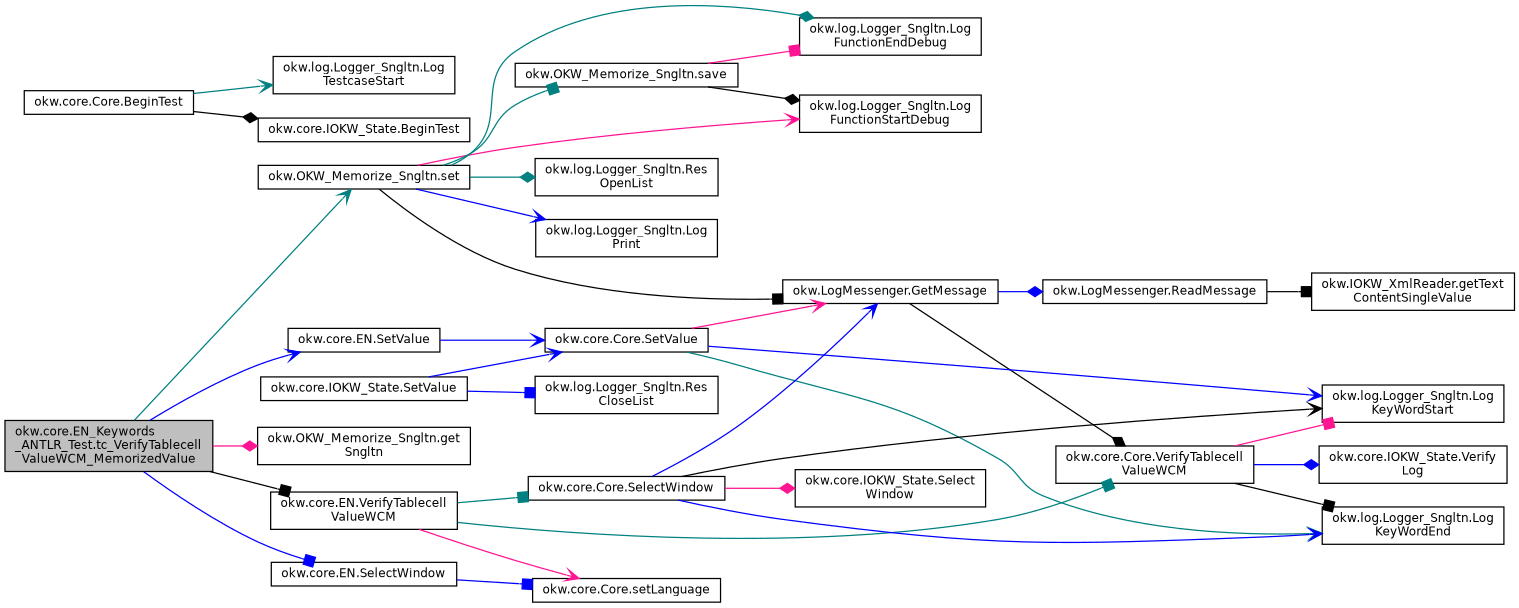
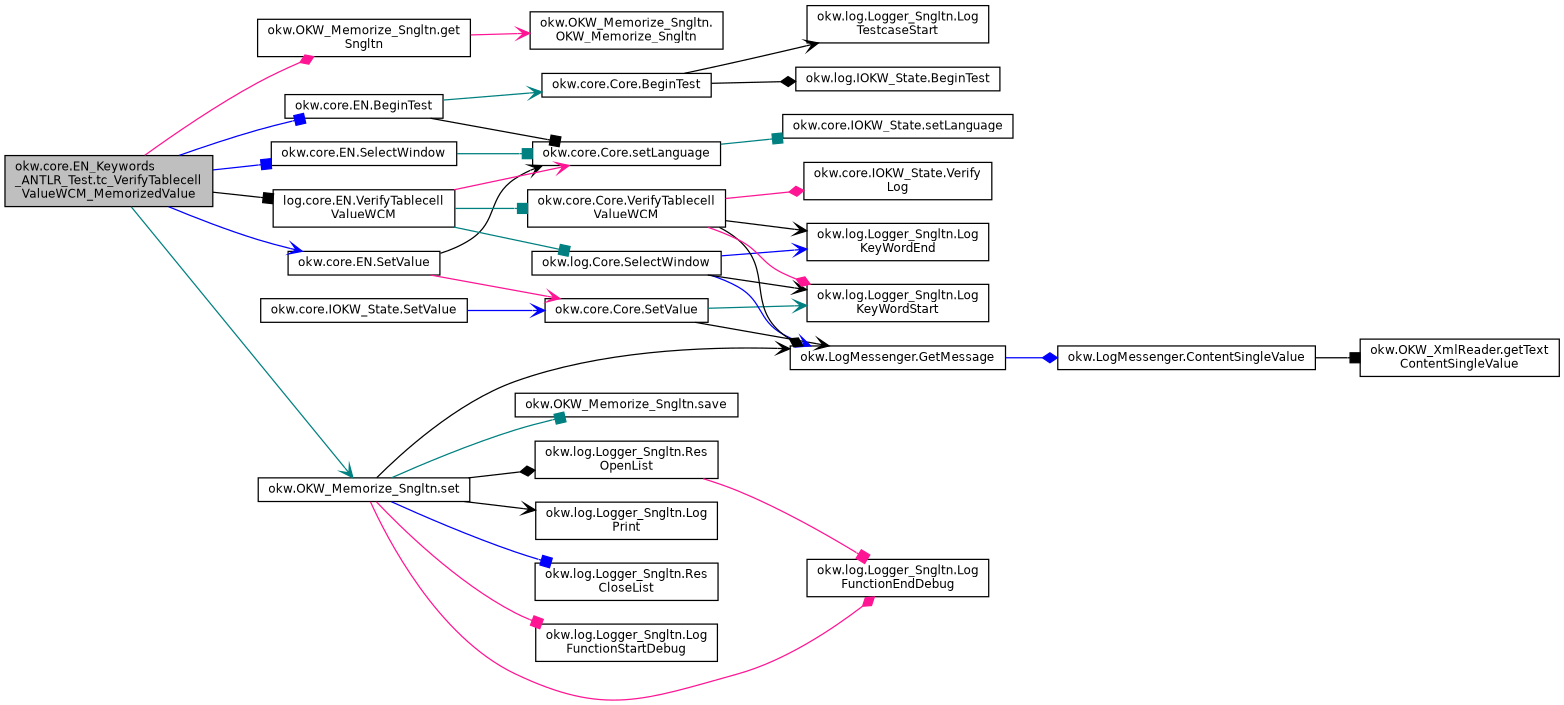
edge "okw.OKW_Memorize_Sngltn.set" -> "okw.log.Logger_Sngltn.Log FunctionEndDebug": color teal -> deeppink
node "okw.OKW_Memorize_Sngltn. OKW_Memorize_Sngltn": added
edge "okw.OKW_Memorize_Sngltn.save" -> "okw.log.Logger_Sngltn.Log FunctionEndDebug": now "okw.log.Logger_Sngltn.Res OpenList" -> "okw.log.Logger_Sngltn.Log FunctionEndDebug"
edge "okw.core.Core.BeginTest" -> "okw.log.Logger_Sngltn.Log TestcaseStart": color teal -> black
edge "okw.OKW_Memorize_Sngltn.save" -> "okw.log.Logger_Sngltn.Log FunctionStartDebug": removed
node "okw.core.EN.BeginTest": added
node "okw.core.IOKW_State.setLanguage": added
node "okw.core.IOKW_State.BeginTest": label "okw.core.IOKW_State.BeginTest" -> "okw.log.IOKW_State.BeginTest"
edge "okw.OKW_Memorize_Sngltn.set" -> "okw.log.Logger_Sngltn.Log FunctionStartDebug": arrowhead vee -> box
edge "okw.OKW_Memorize_Sngltn.set" -> "okw.log.Logger_Sngltn.Res OpenList": color teal -> black
edge "okw.OKW_Memorize_Sngltn.set" -> "okw.log.Logger_Sngltn.Log Print": color blue -> black
edge "okw.core.EN.SetValue" -> "okw.core.Core.setLanguage": added
edge "okw.OKW_Memorize_Sngltn.set" -> "okw.LogMessenger.GetMessage": arrowhead box -> vee
node "okw.LogMessenger.ReadMessage": label "okw.LogMessenger.ReadMessage" -> "okw.LogMessenger.ContentSingleValue"
node "okw.IOKW_XmlReader.getText ContentSingleValue": label "okw.IOKW_XmlReader.getText ContentSingleValue" -> "okw.OKW_XmlReader.getText ContentSingleValue"
edge "okw.core.Core.SetValue" -> "okw.LogMessenger.GetMessage": color deeppink -> black
edge "okw.core.EN.SetValue" -> "okw.core.Core.SetValue": color blue -> deeppink
edge "okw.LogMessenger.GetMessage" -> "okw.core.Core.VerifyTablecell ValueWCM": reversed
edge "okw.core.Core.SetValue" -> "okw.log.Logger_Sngltn.Log KeyWordStart": color blue -> teal
edge "okw.core.IOKW_State.SetValue" -> "okw.log.Logger_Sngltn.Res CloseList": now "okw.OKW_Memorize_Sngltn.set" -> "okw.log.Logger_Sngltn.Res CloseList"
edge "okw.core.Core.VerifyTablecell ValueWCM" -> "okw.log.Logger_Sngltn.Log KeyWordStart": arrowhead box -> diamond
edge "okw.core.Core.SetValue" -> "okw.log.Logger_Sngltn.Log KeyWordEnd": removed
edge "okw.core.Core.VerifyTablecell ValueWCM" -> "okw.core.IOKW_State.Verify Log": color blue -> deeppink
node "okw.core.Core.SelectWindow": label "okw.core.Core.SelectWindow" -> "okw.log.Core.SelectWindow"
node "okw.core.IOKW_State.Select Window": removed
edge "okw.core.Core.VerifyTablecell ValueWCM" -> "okw.log.Logger_Sngltn.Log KeyWordEnd": arrowhead box -> vee
node "okw.core.EN.VerifyTablecell ValueWCM": label "okw.core.EN.VerifyTablecell ValueWCM" -> "log.core.EN.VerifyTablecell ValueWCM"
edge "okw.core.EN.SelectWindow" -> "okw.core.Core.setLanguage": color blue -> teal
